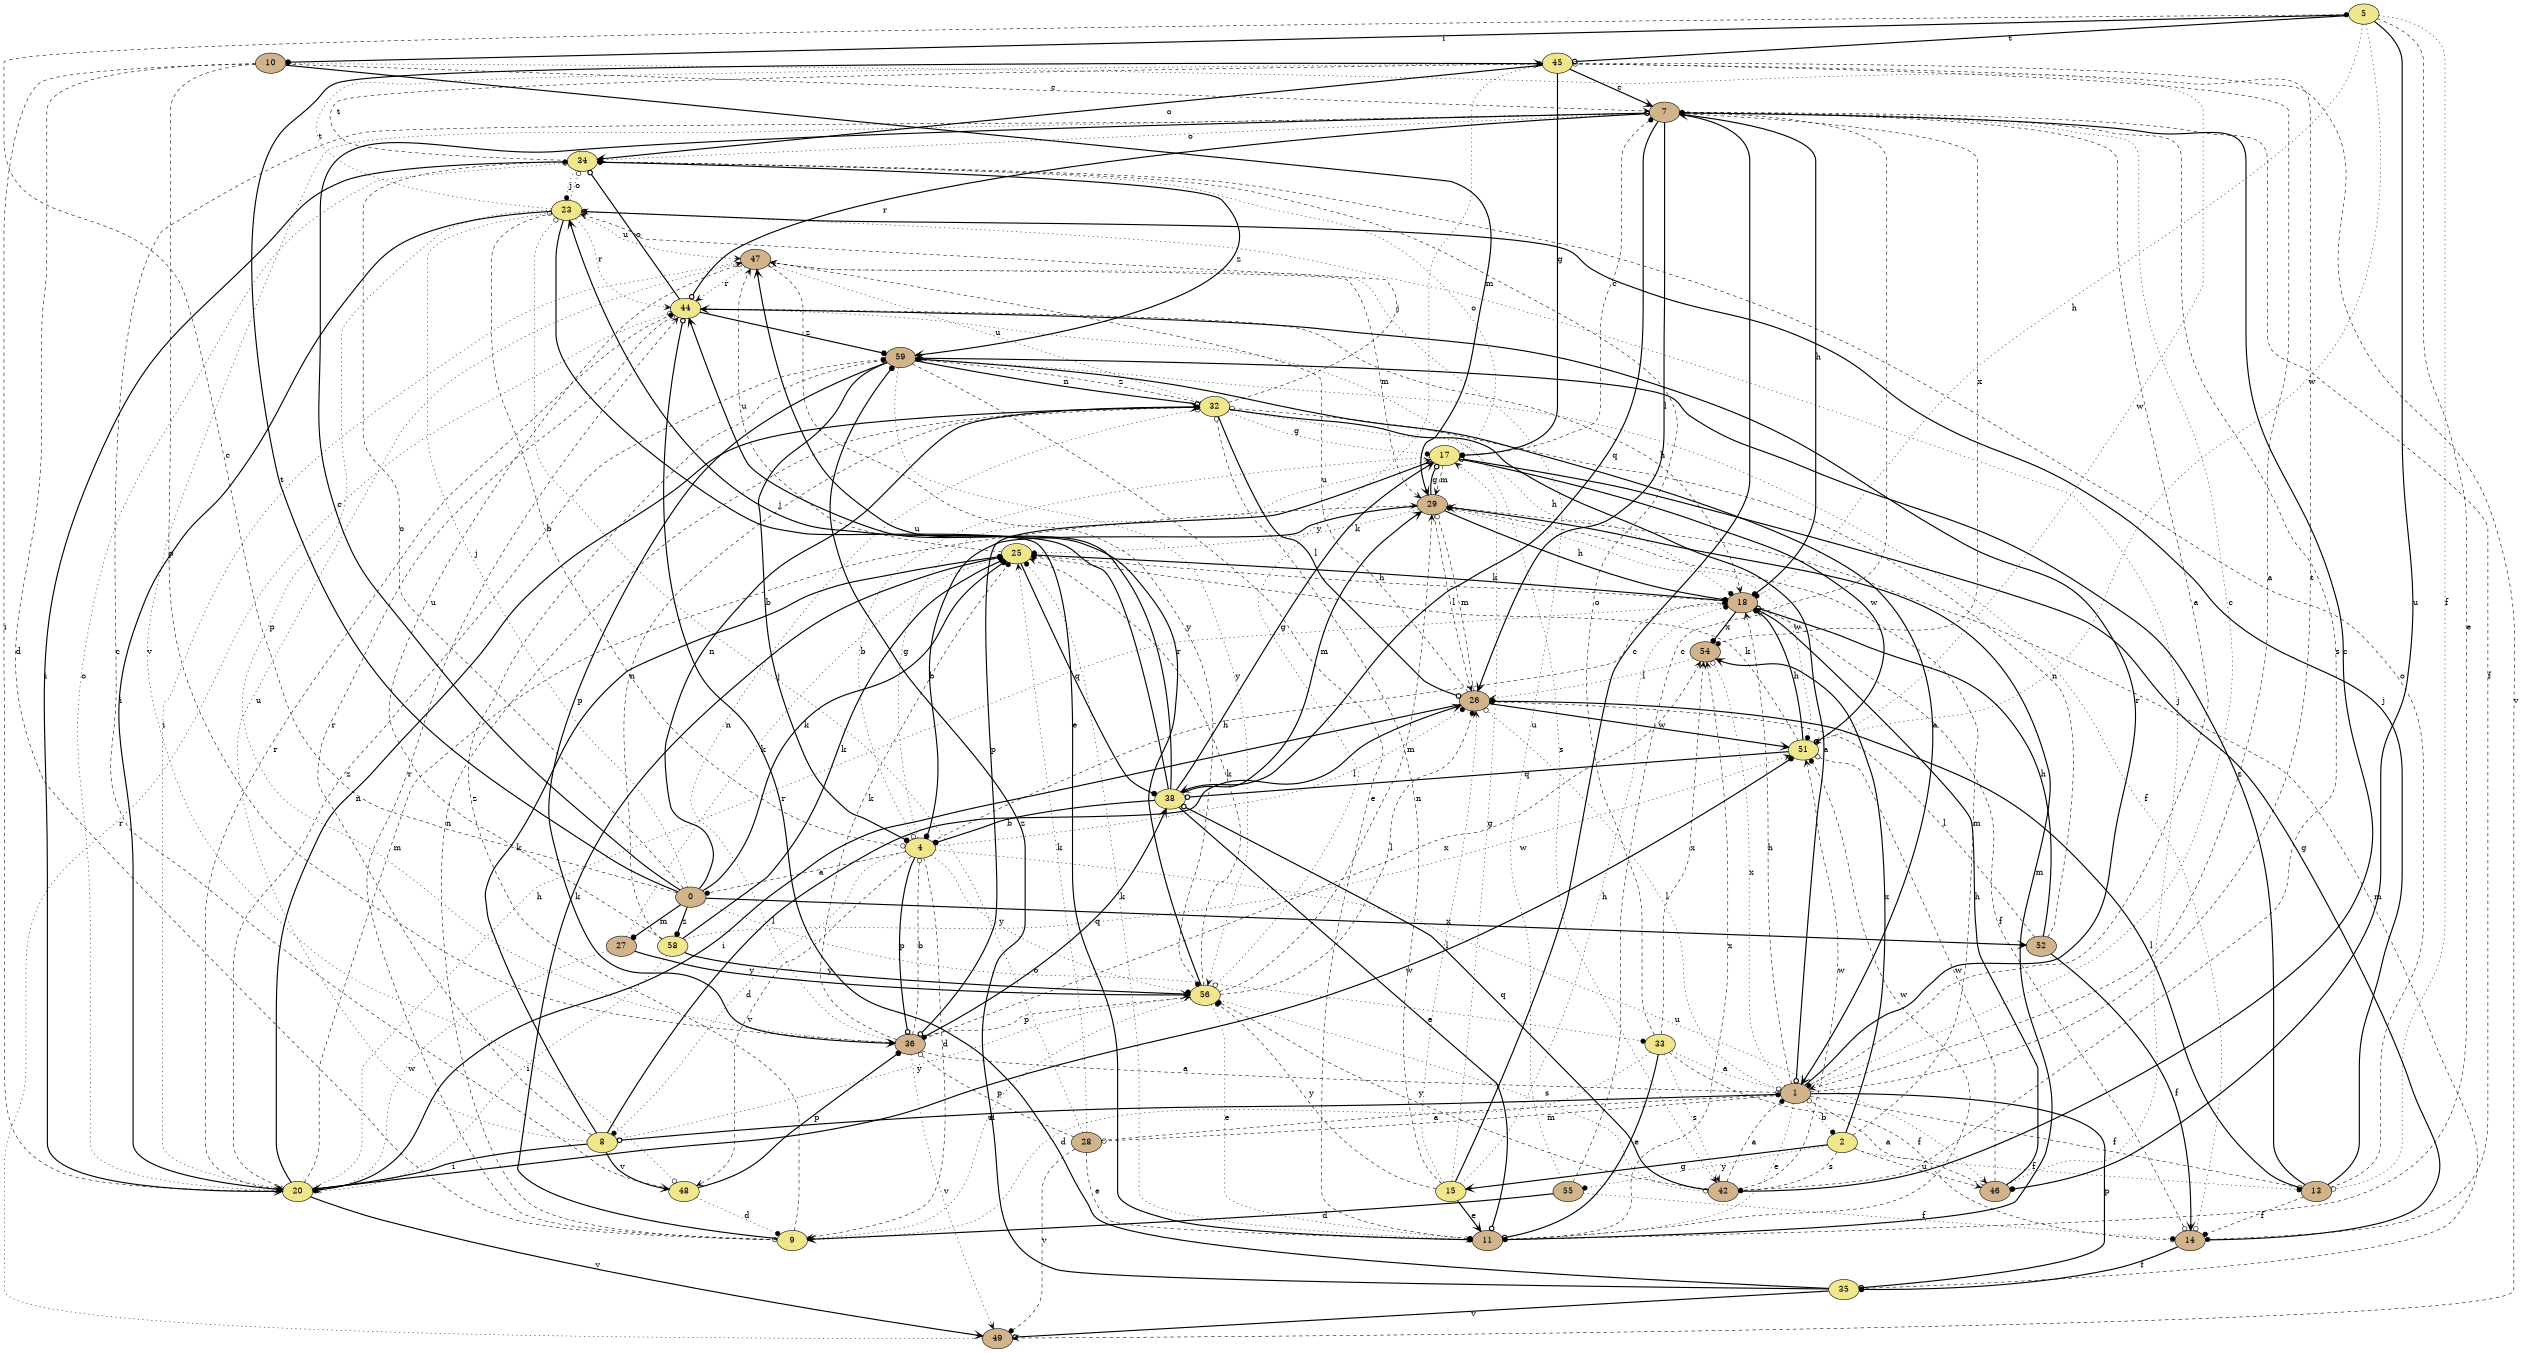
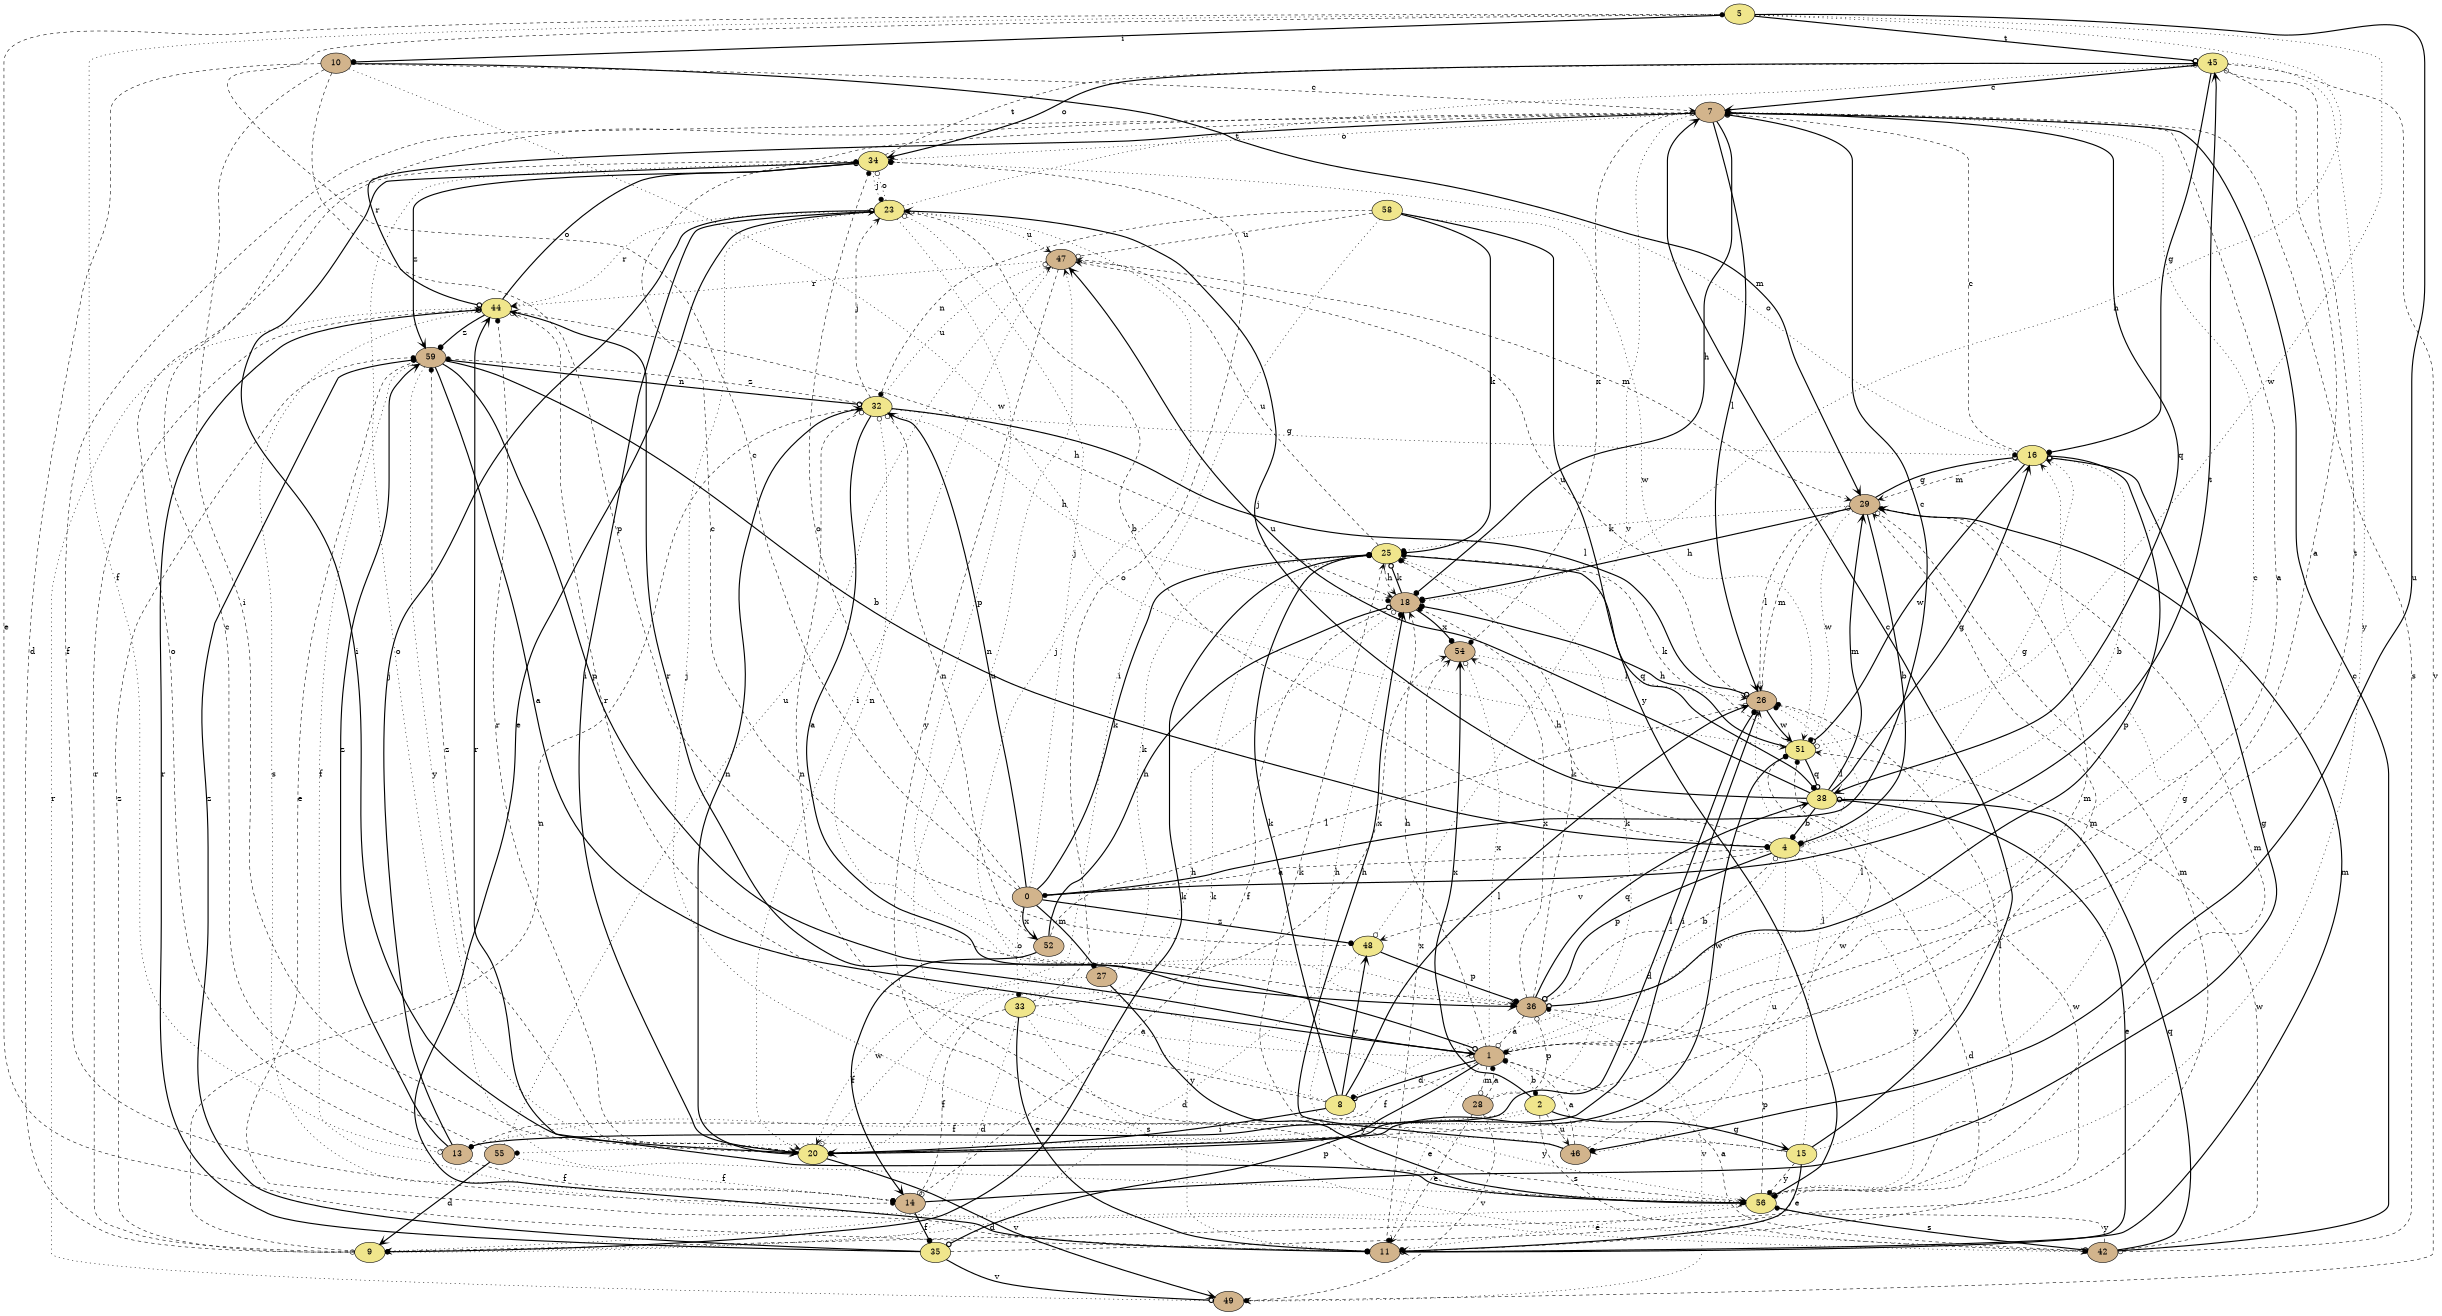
node "17": label "17" -> "16"
edge "0" -> "58": now "0" -> "48"
edge "56" -> "42": style dotted -> bold
